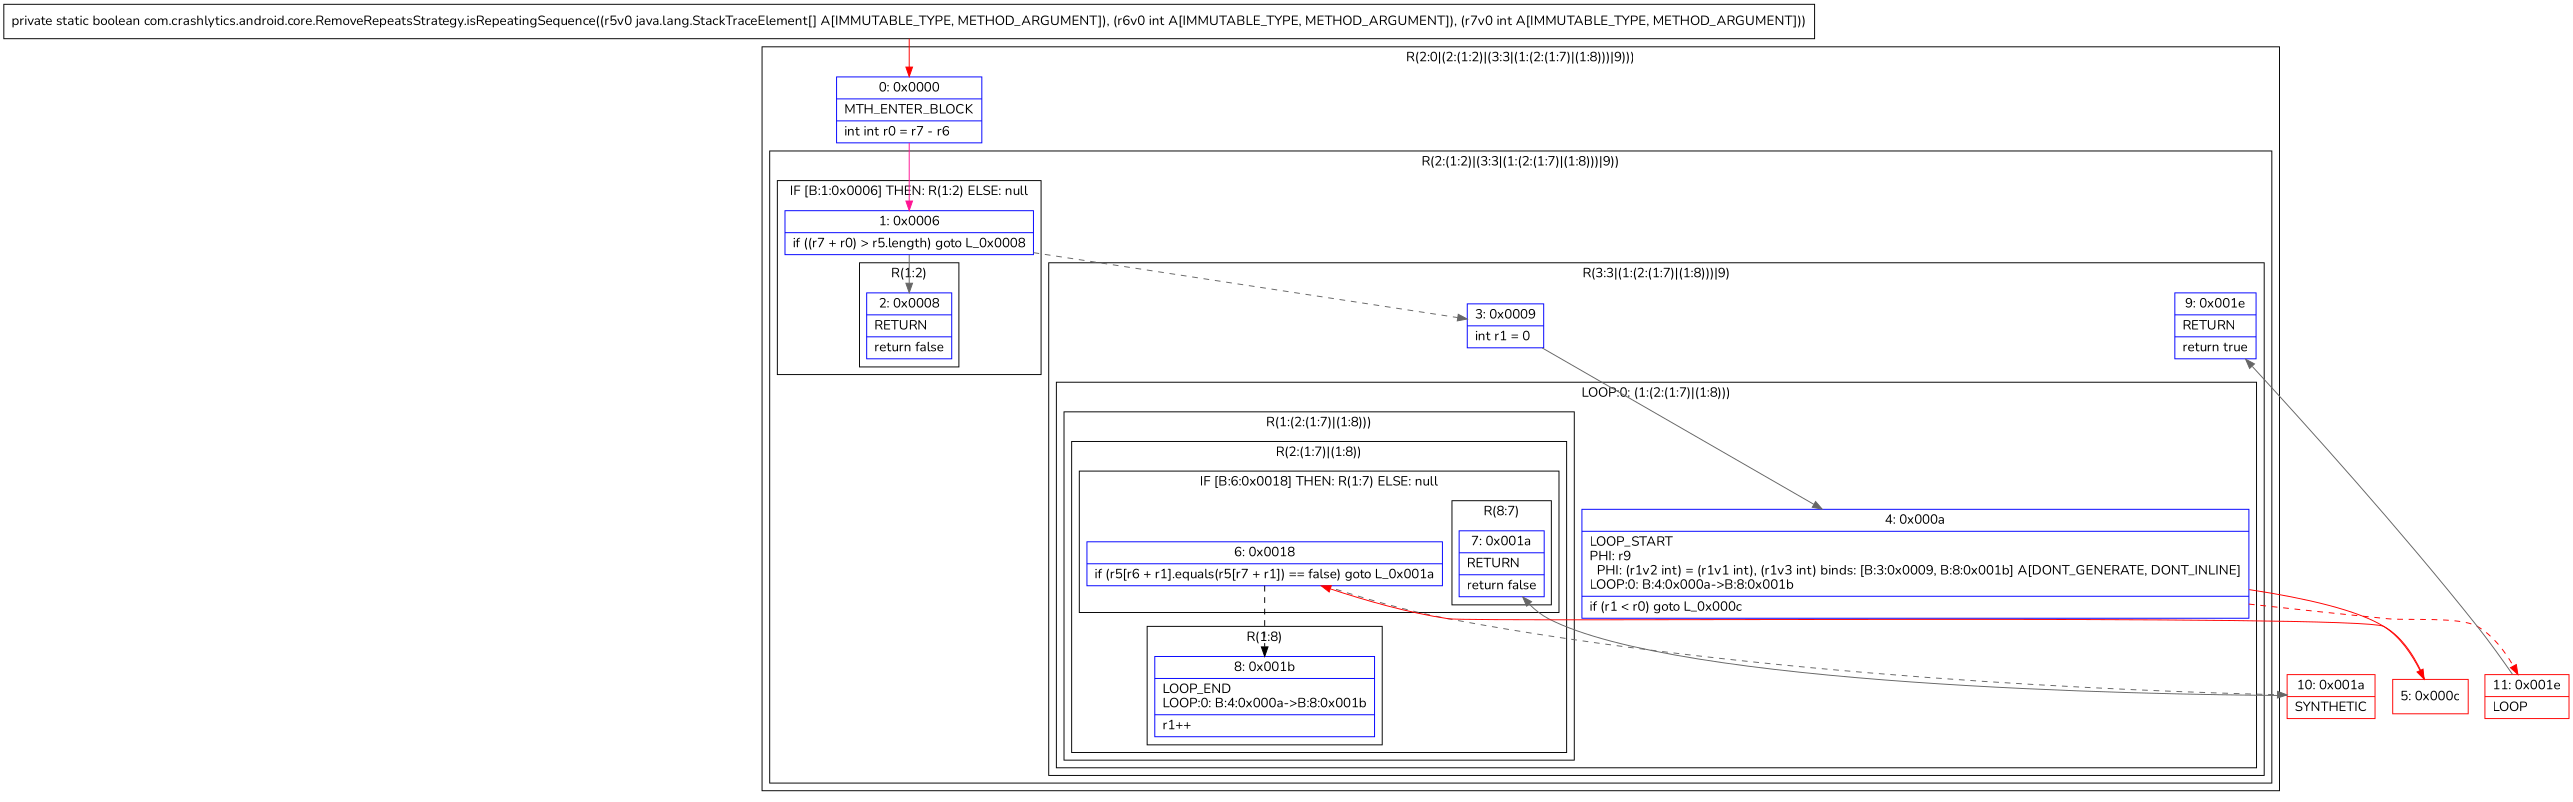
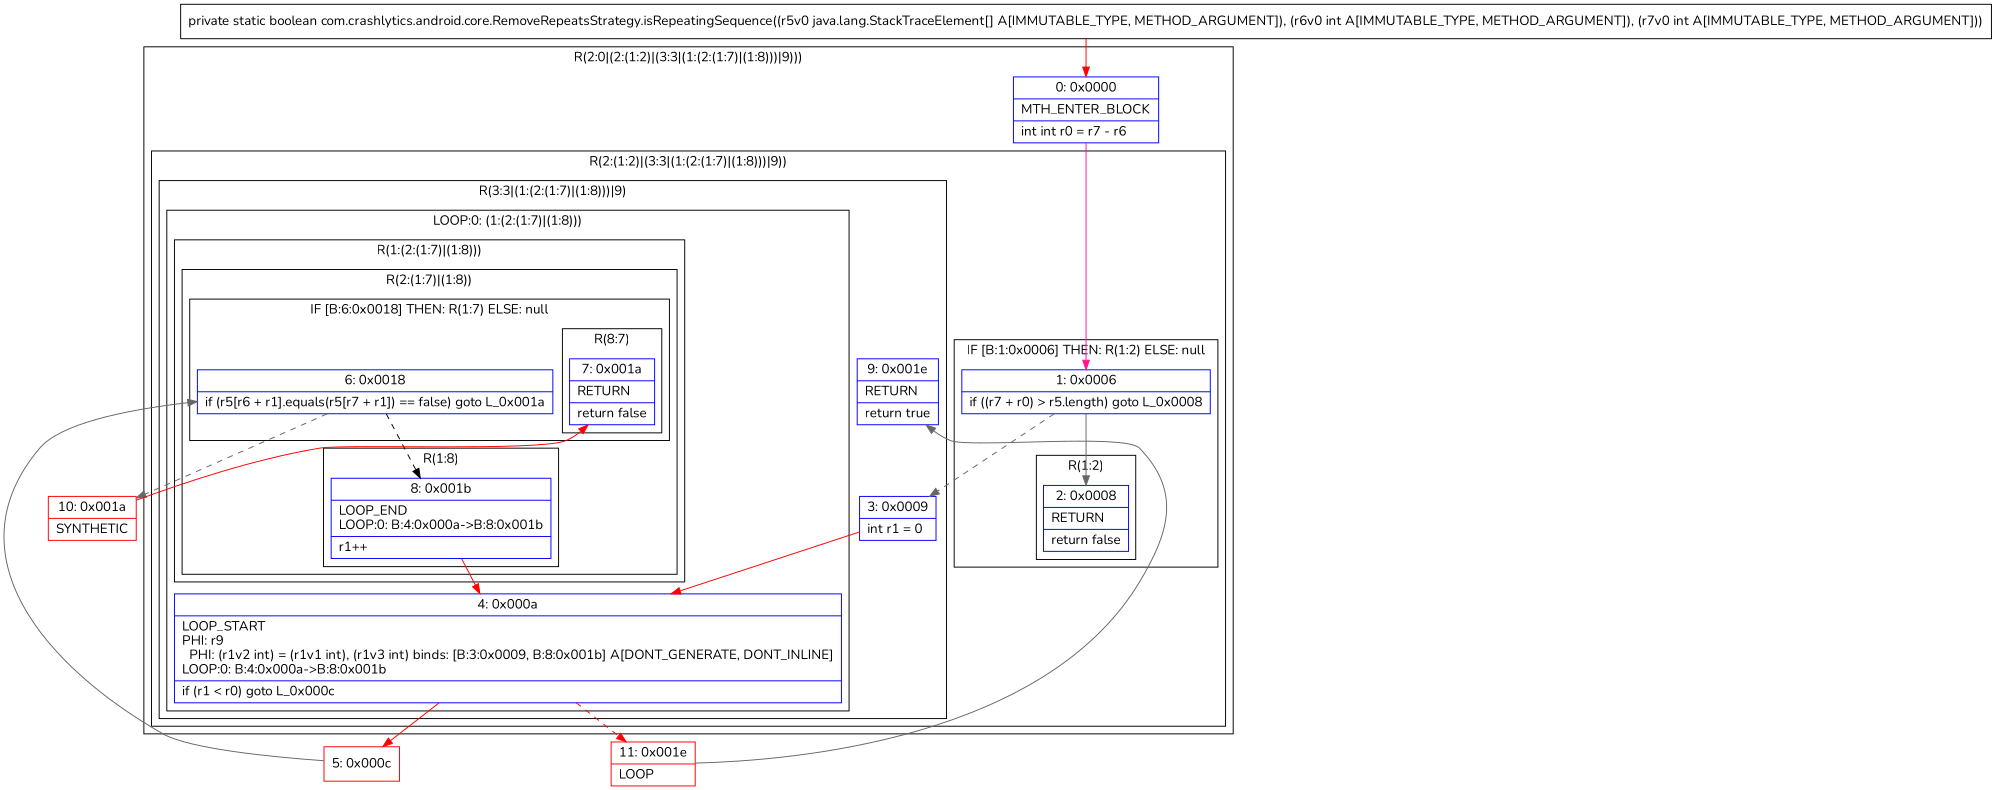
edge "3: 0x0009" -> "4: 0x000a": color gray40 -> red
edge "8: 0x001b" -> "4: 0x000a": added
edge "5: 0x000c" -> "6: 0x0018": color red -> gray40
edge "10: 0x001a" -> "7: 0x001a": color gray40 -> red
